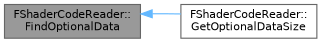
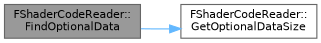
edge "FShaderCodeReader:: GetOptionalDataSize" -> "FShaderCodeReader:: FindOptionalData": reversed
